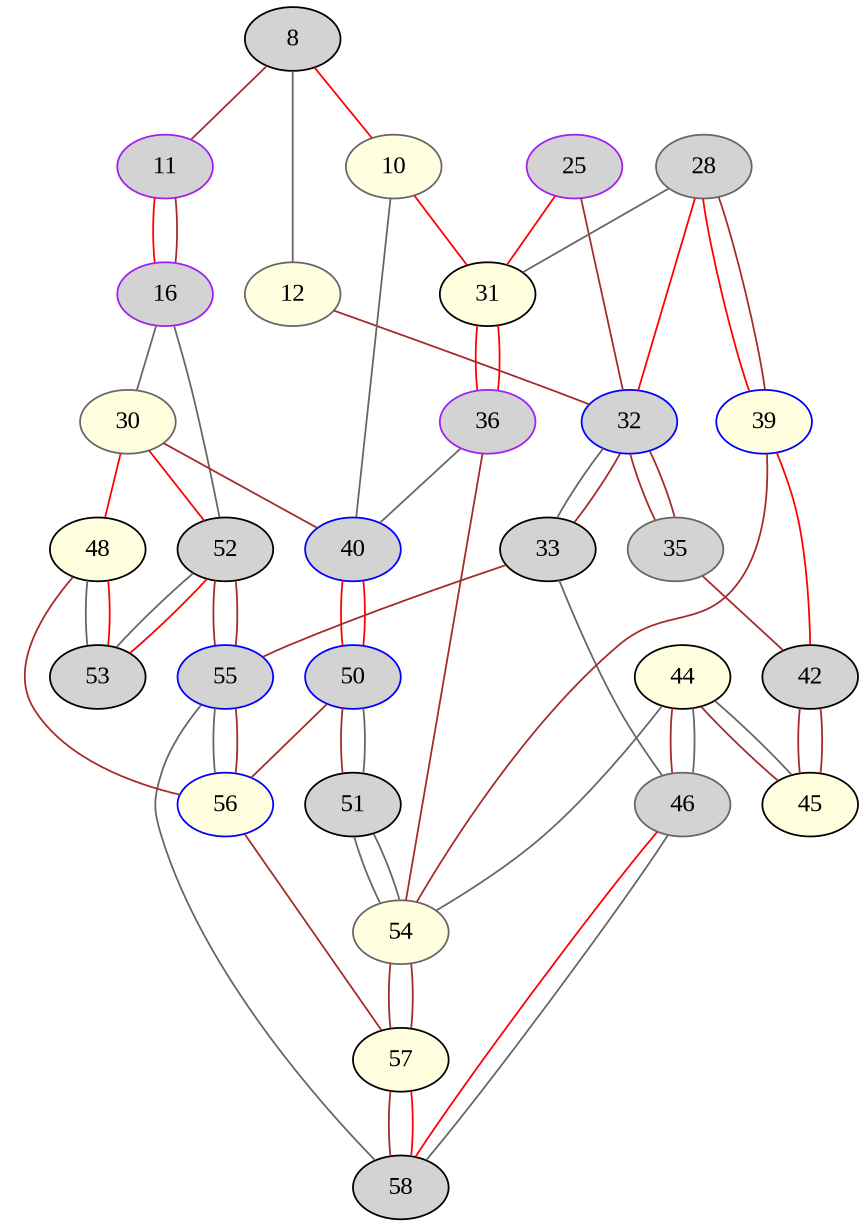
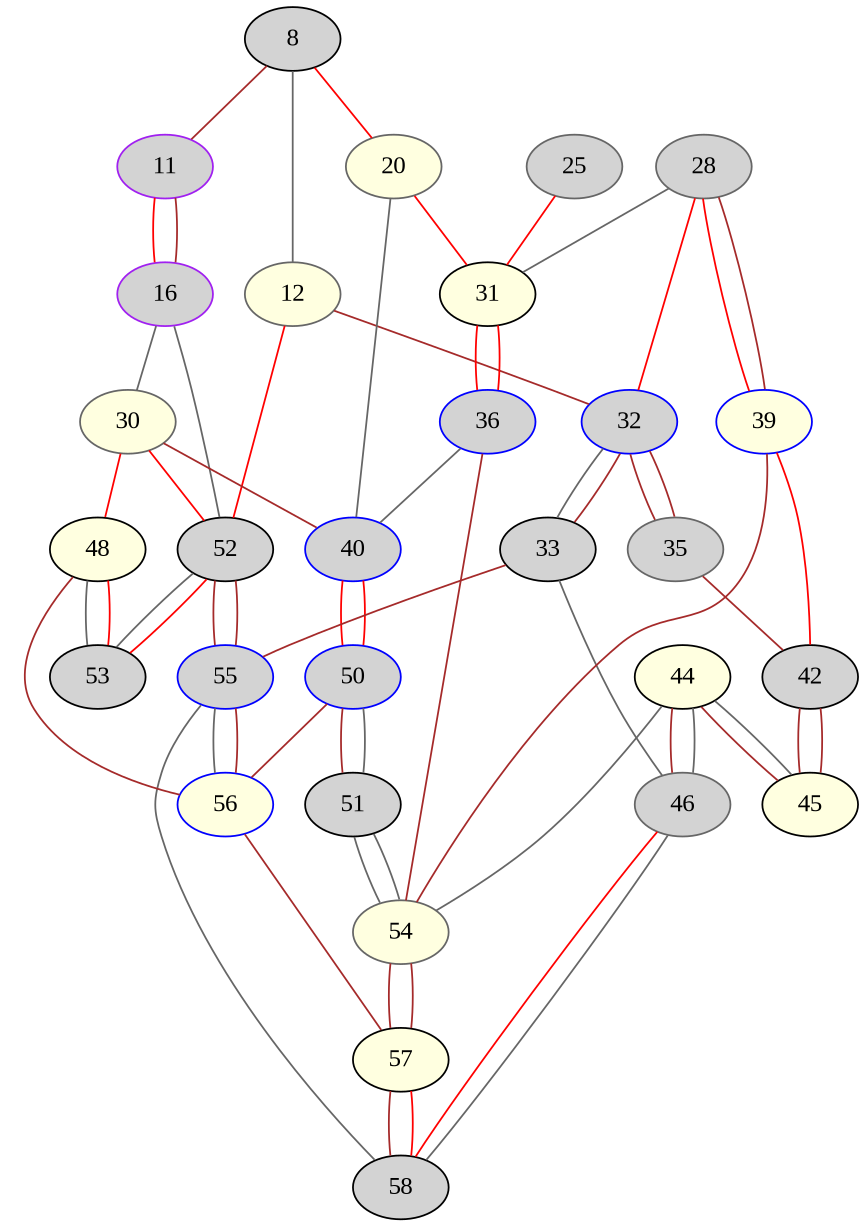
node "10": label "10" -> "20"
node "25": color purple -> gray40
edge "25" -- "32": removed
edge "12" -- "52": added
node "36": color purple -> blue
